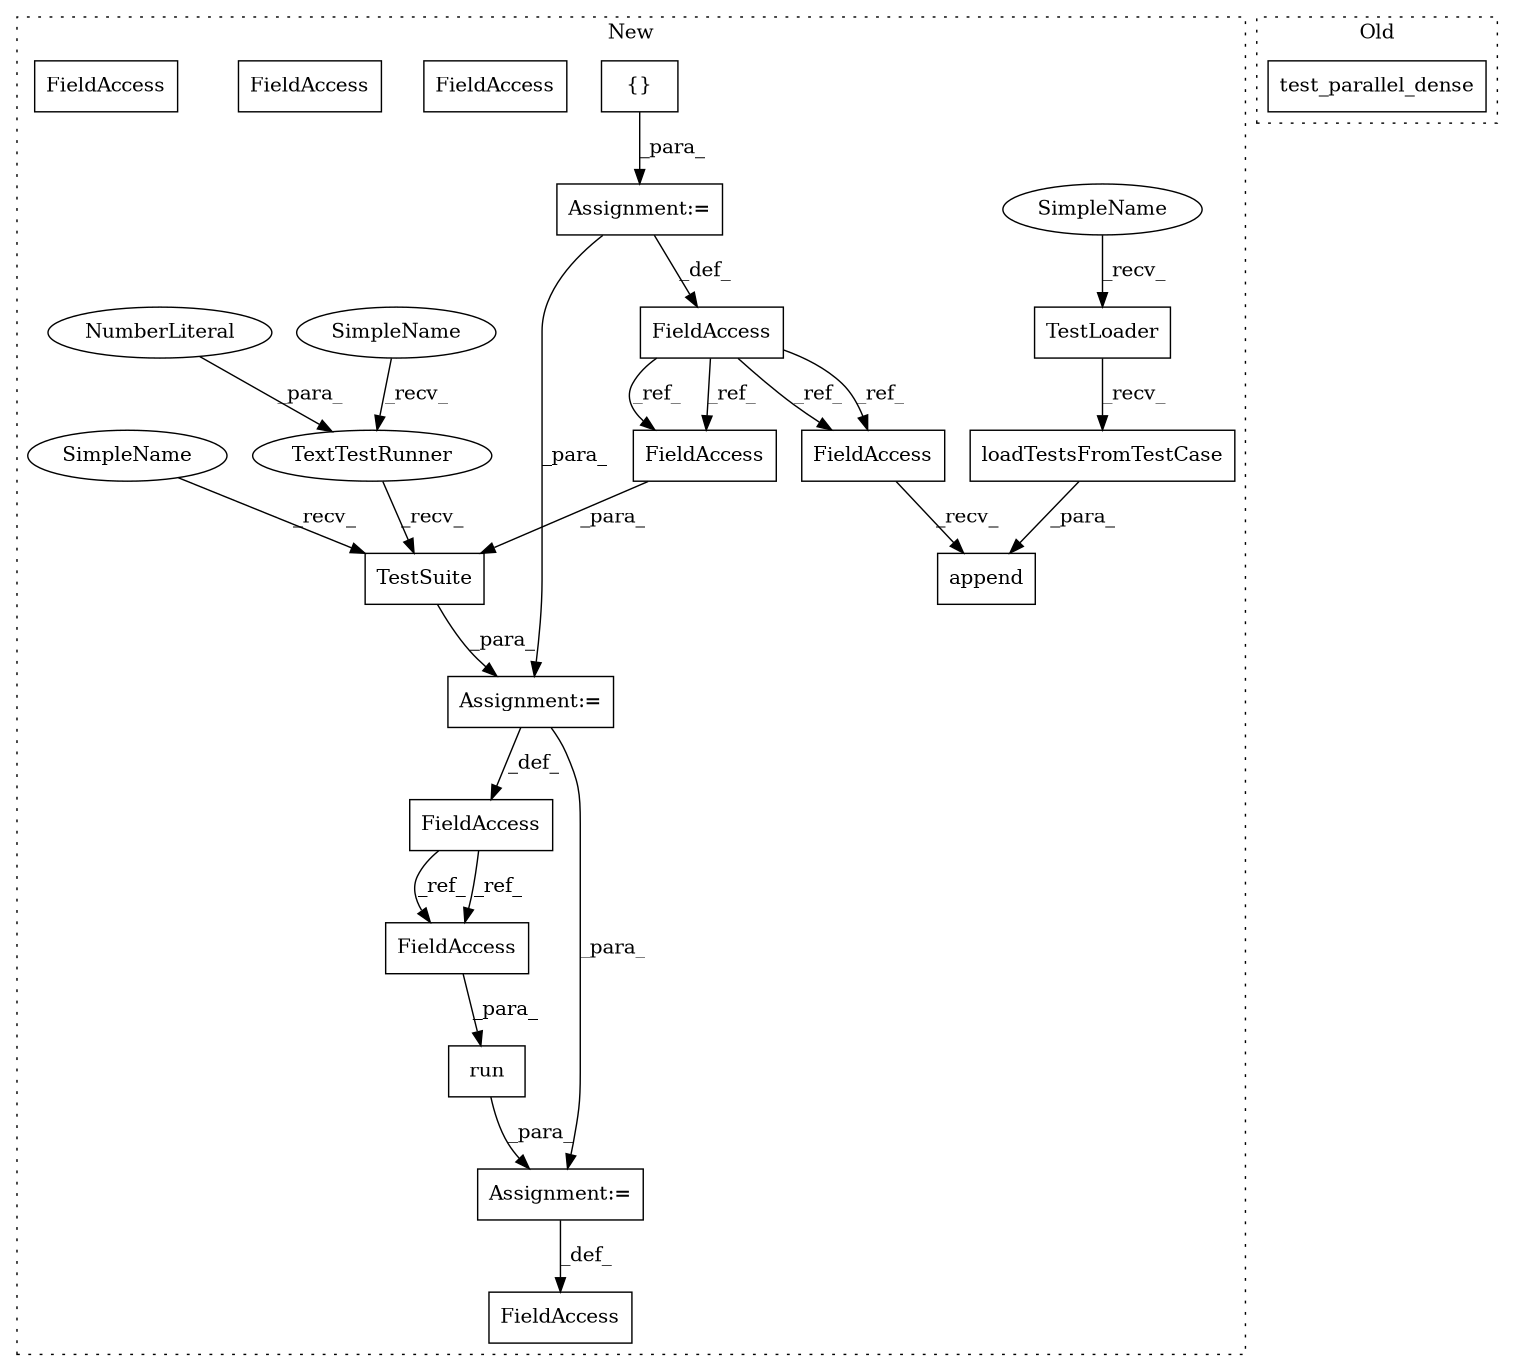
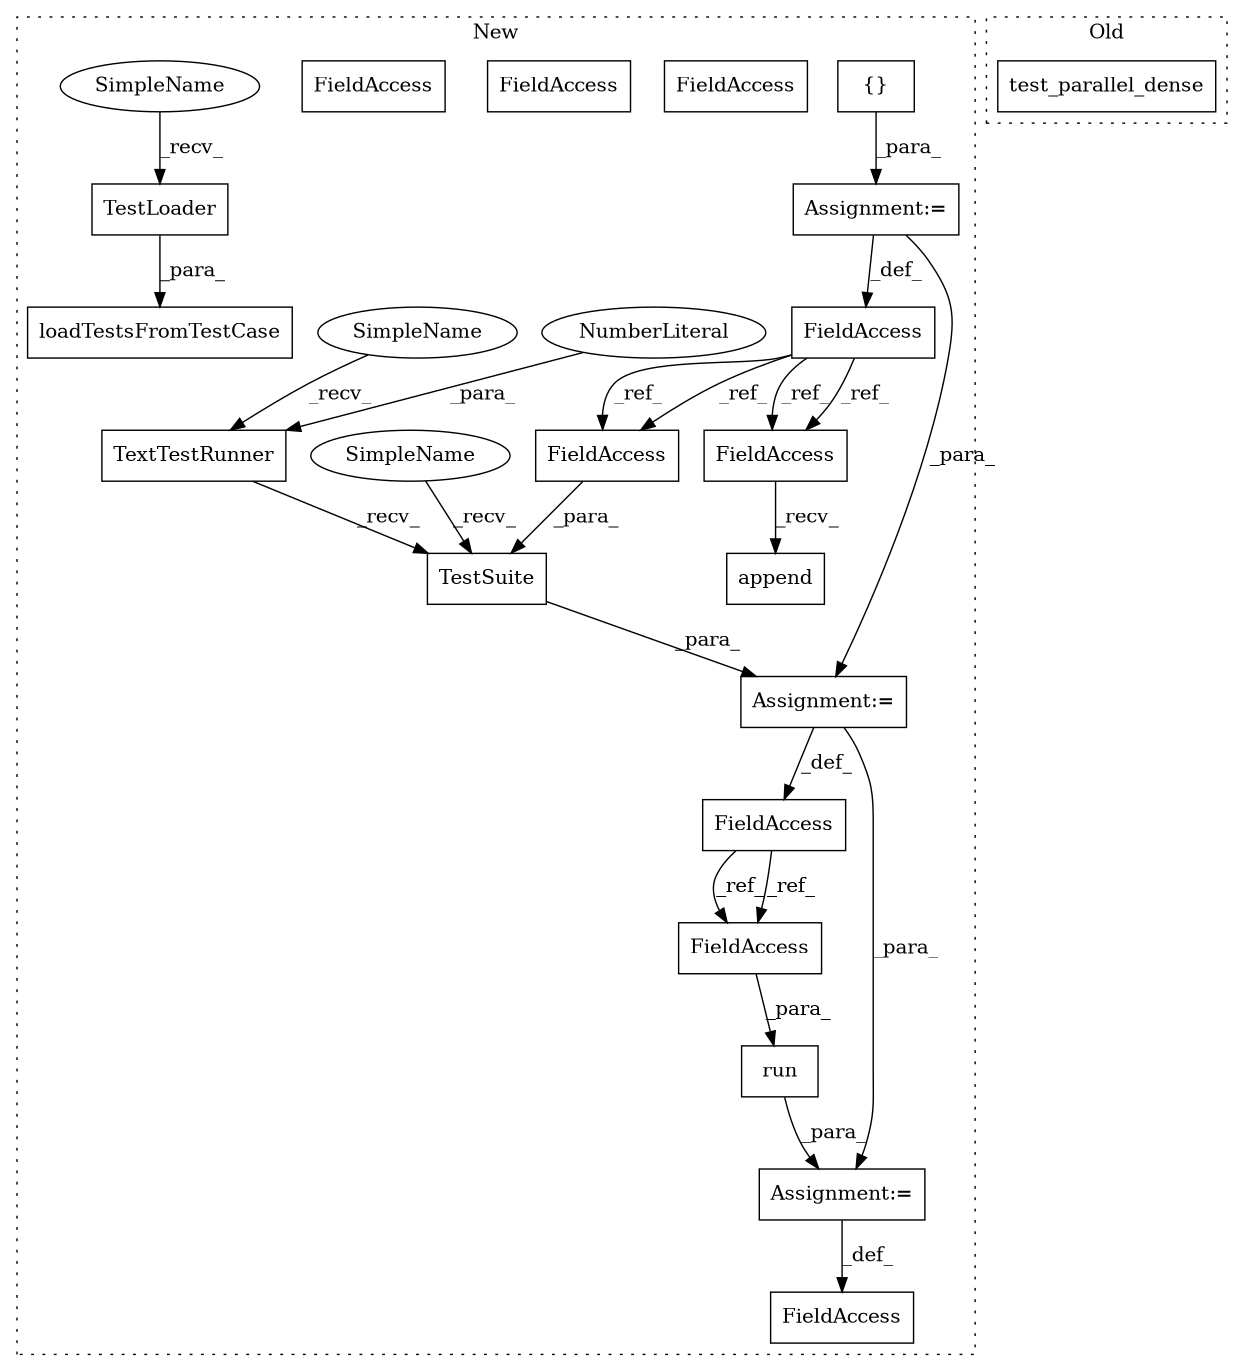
edge "TestLoader" -> "loadTestsFromTestCase": label "_recv_" -> "_para_"
node "TextTestRunner": shape ellipse -> box
edge "loadTestsFromTestCase" -> "append": removed, label "_para_"
